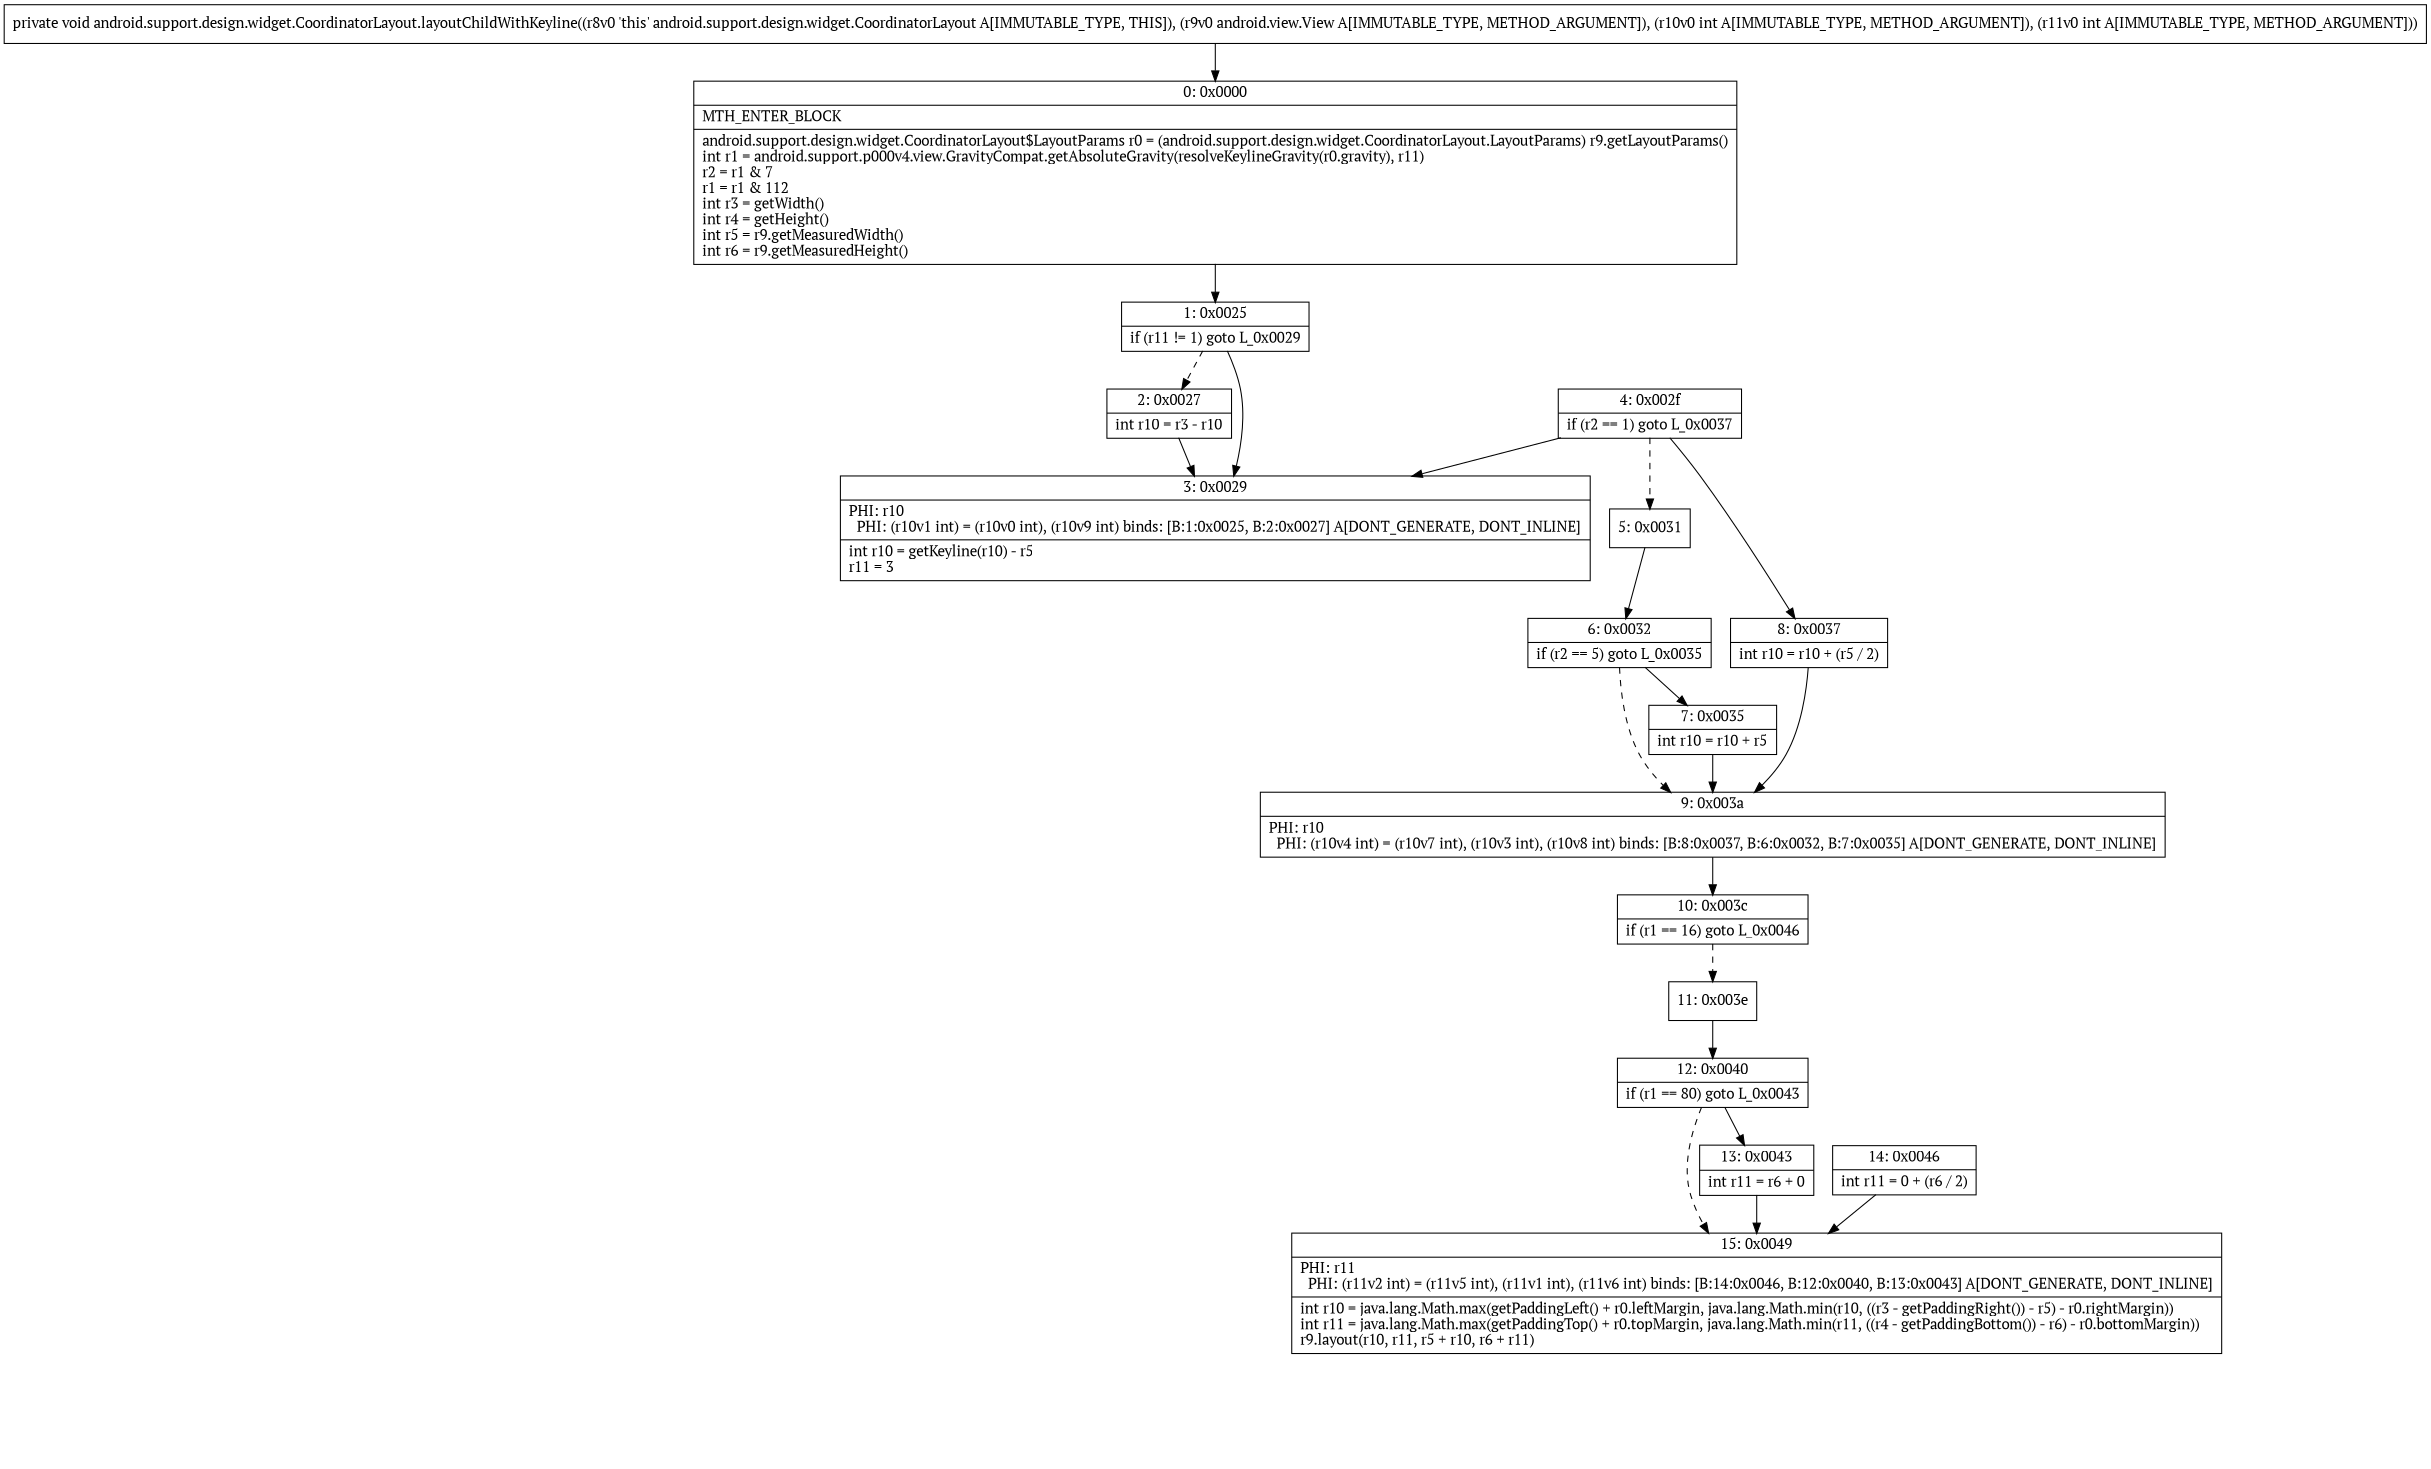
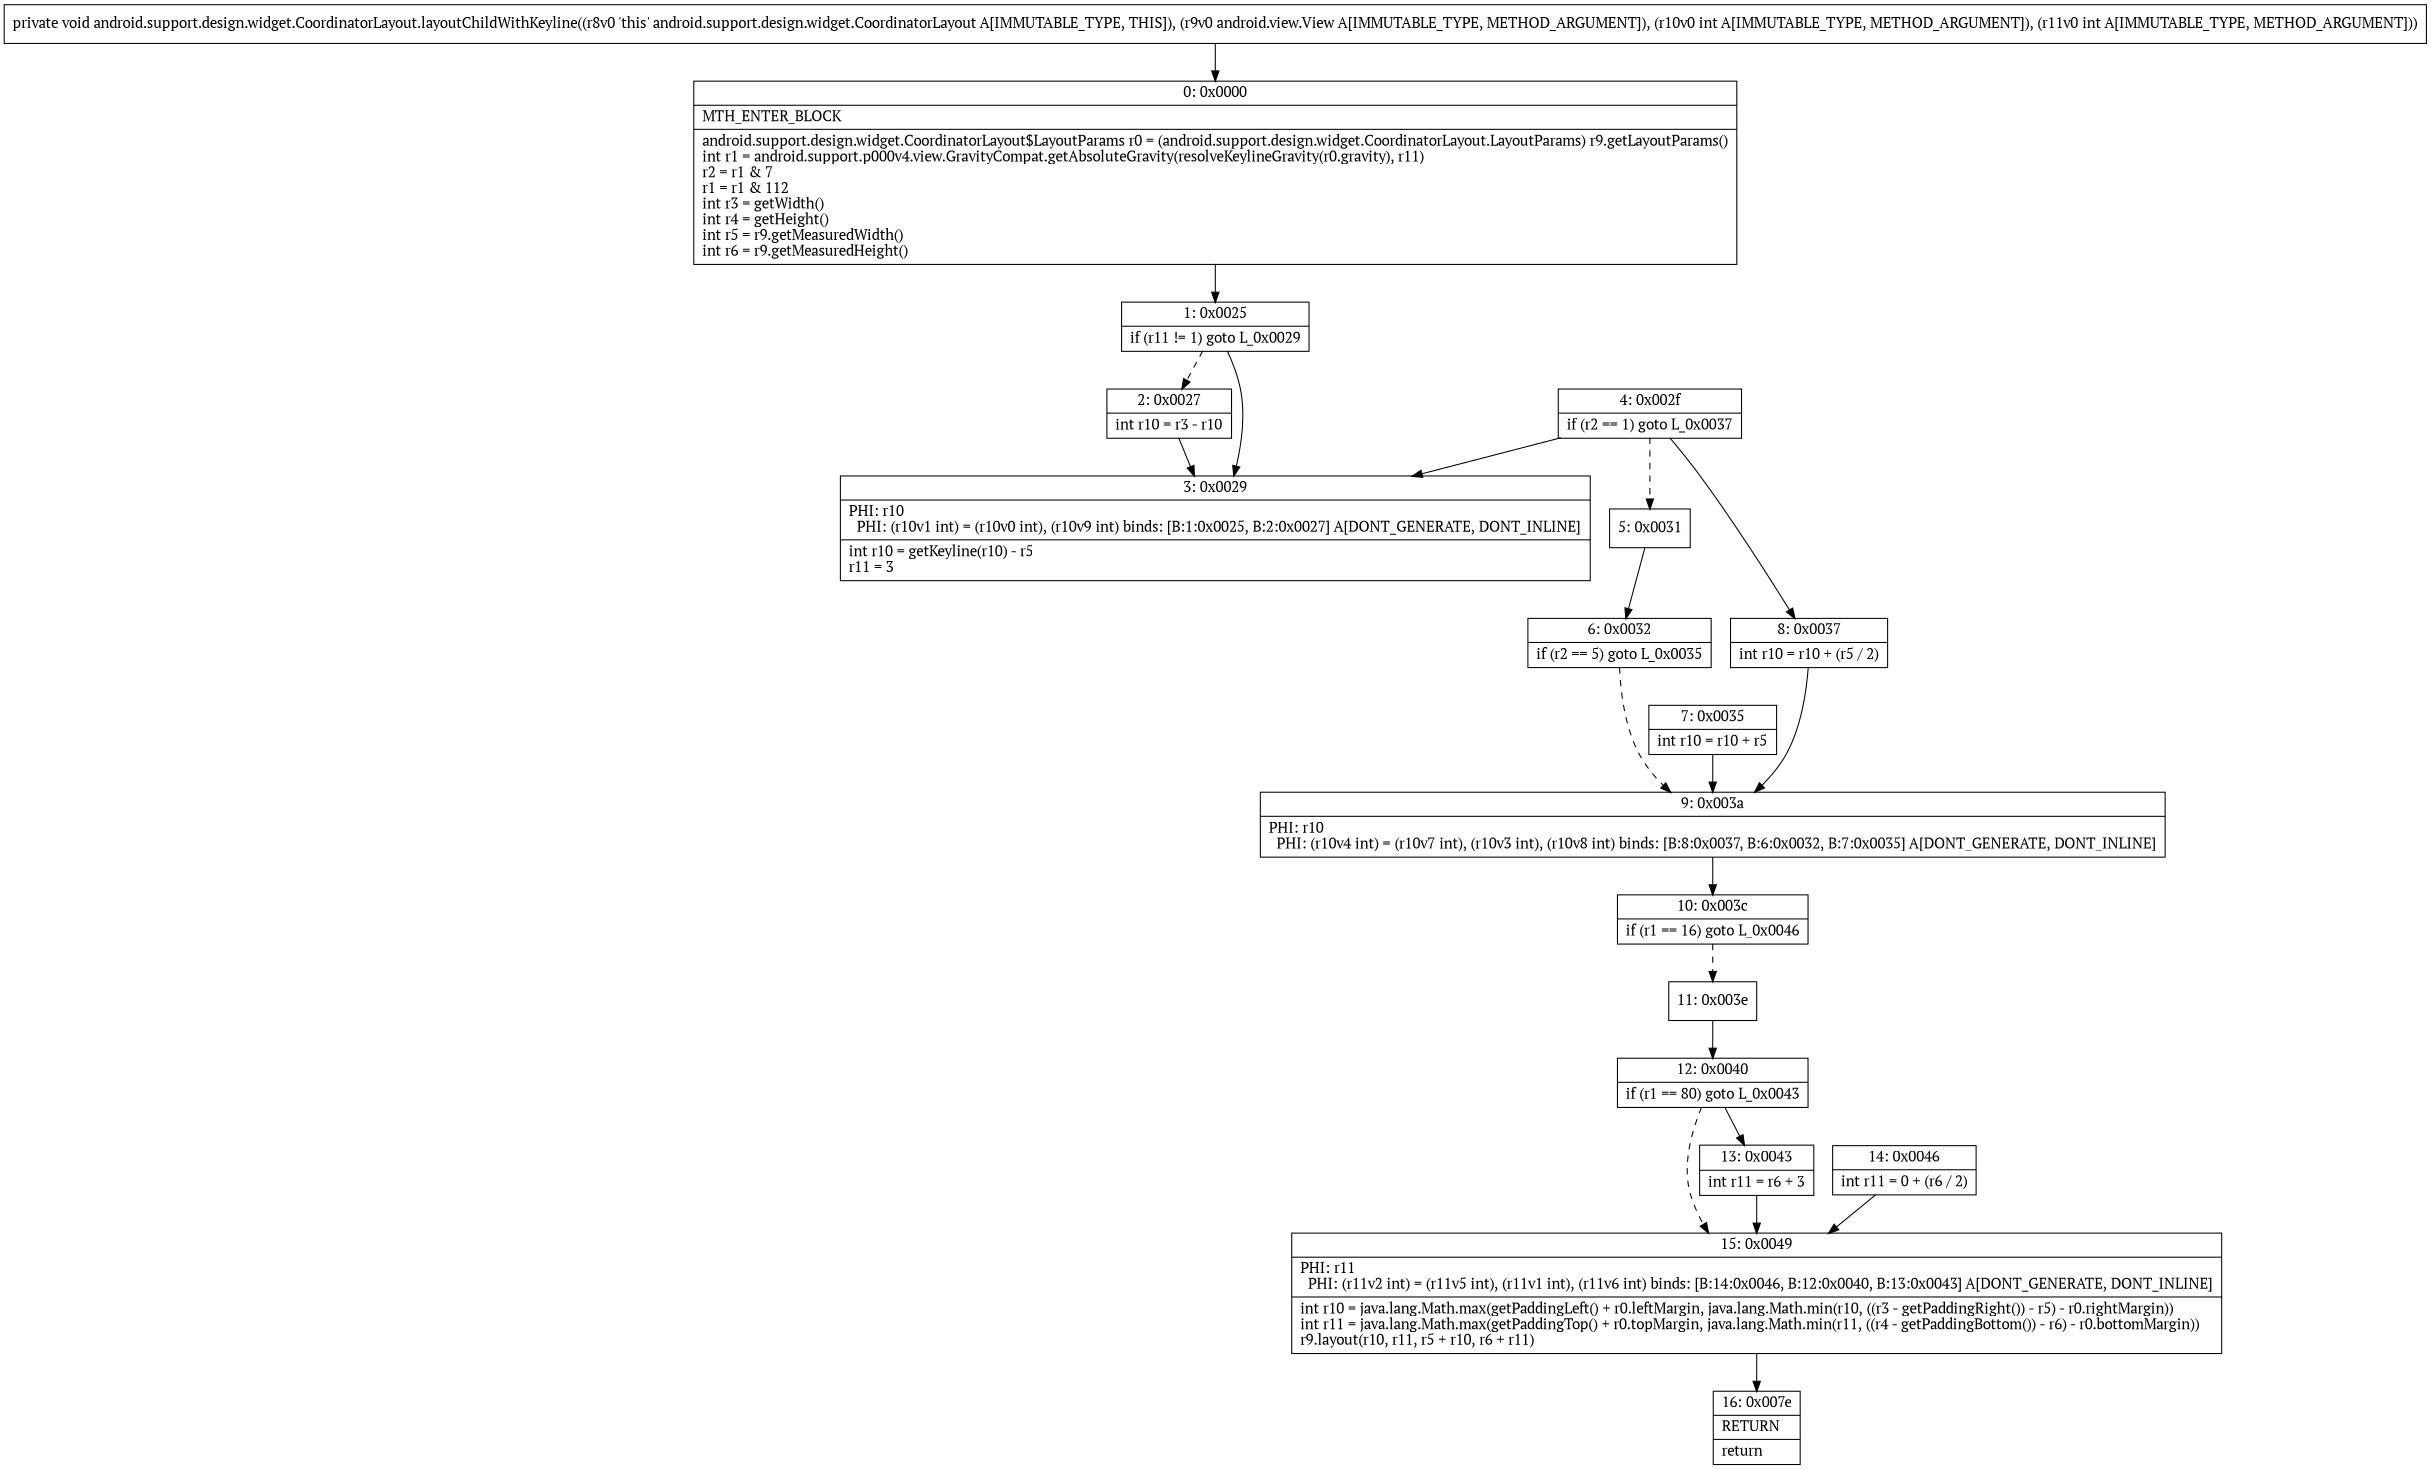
edge "6: 0x0032" -> "7: 0x0035": removed
node "13: 0x0043": text "int r11 = r6 + 0" -> "int r11 = r6 + 3"
node "16: 0x007e": added
